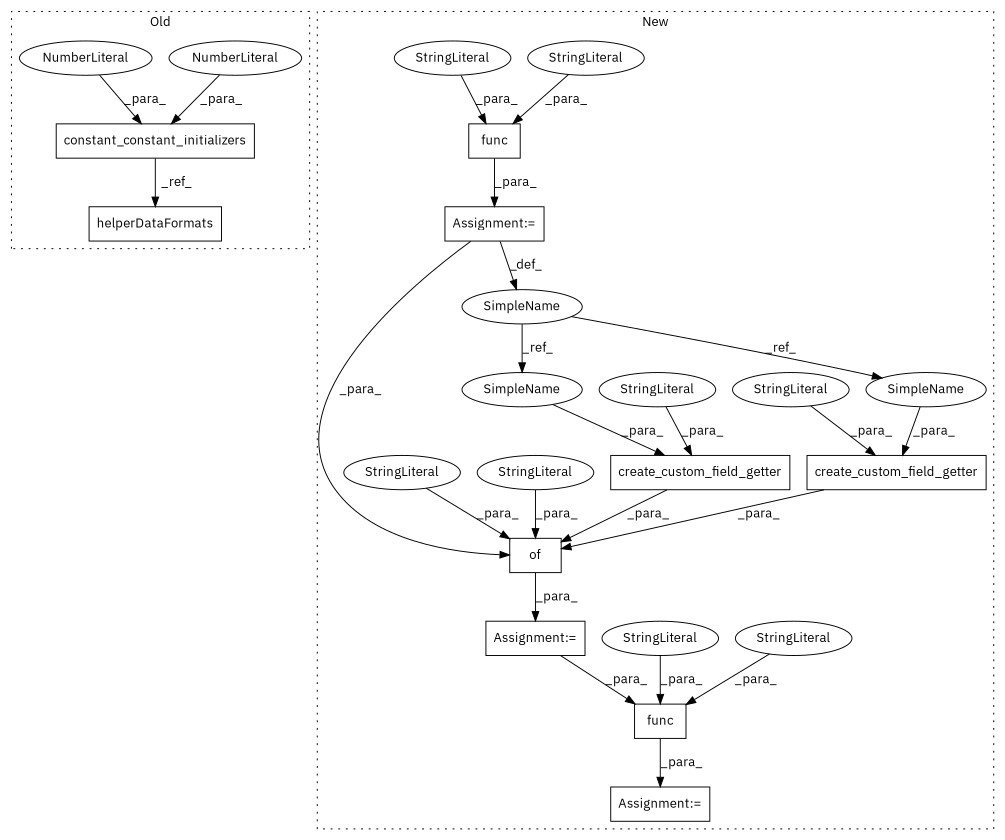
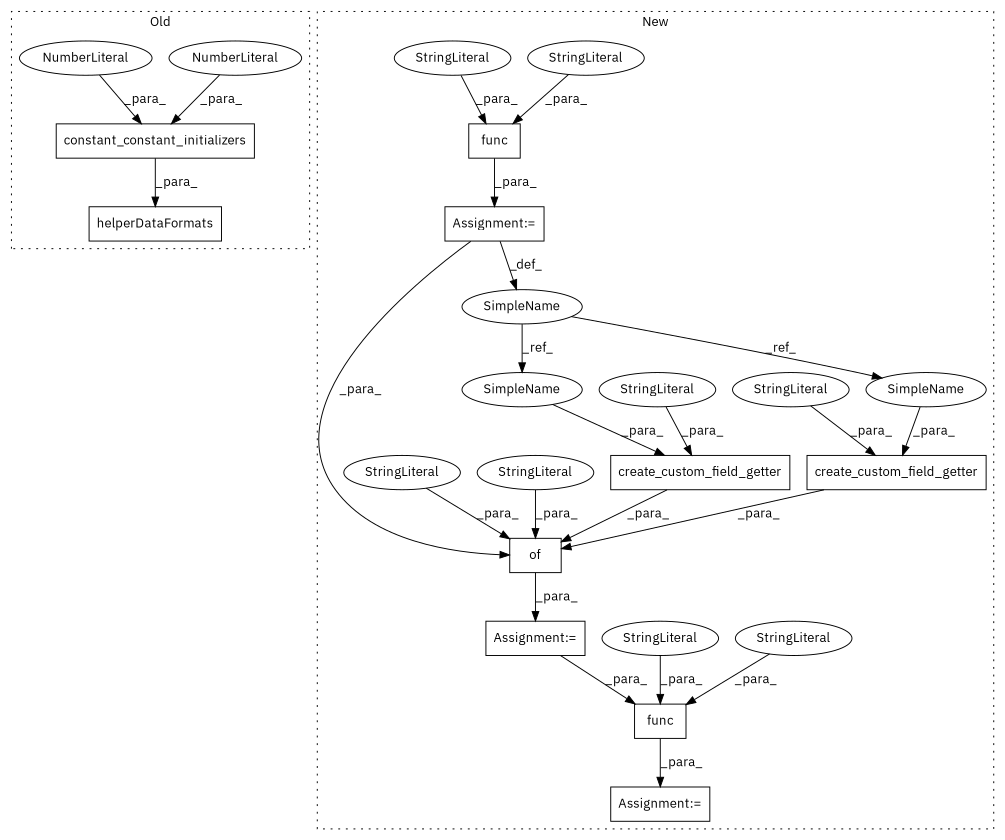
edge "constant_constant_initializers" -> "helperDataFormats": label "_ref_" -> "_para_"
